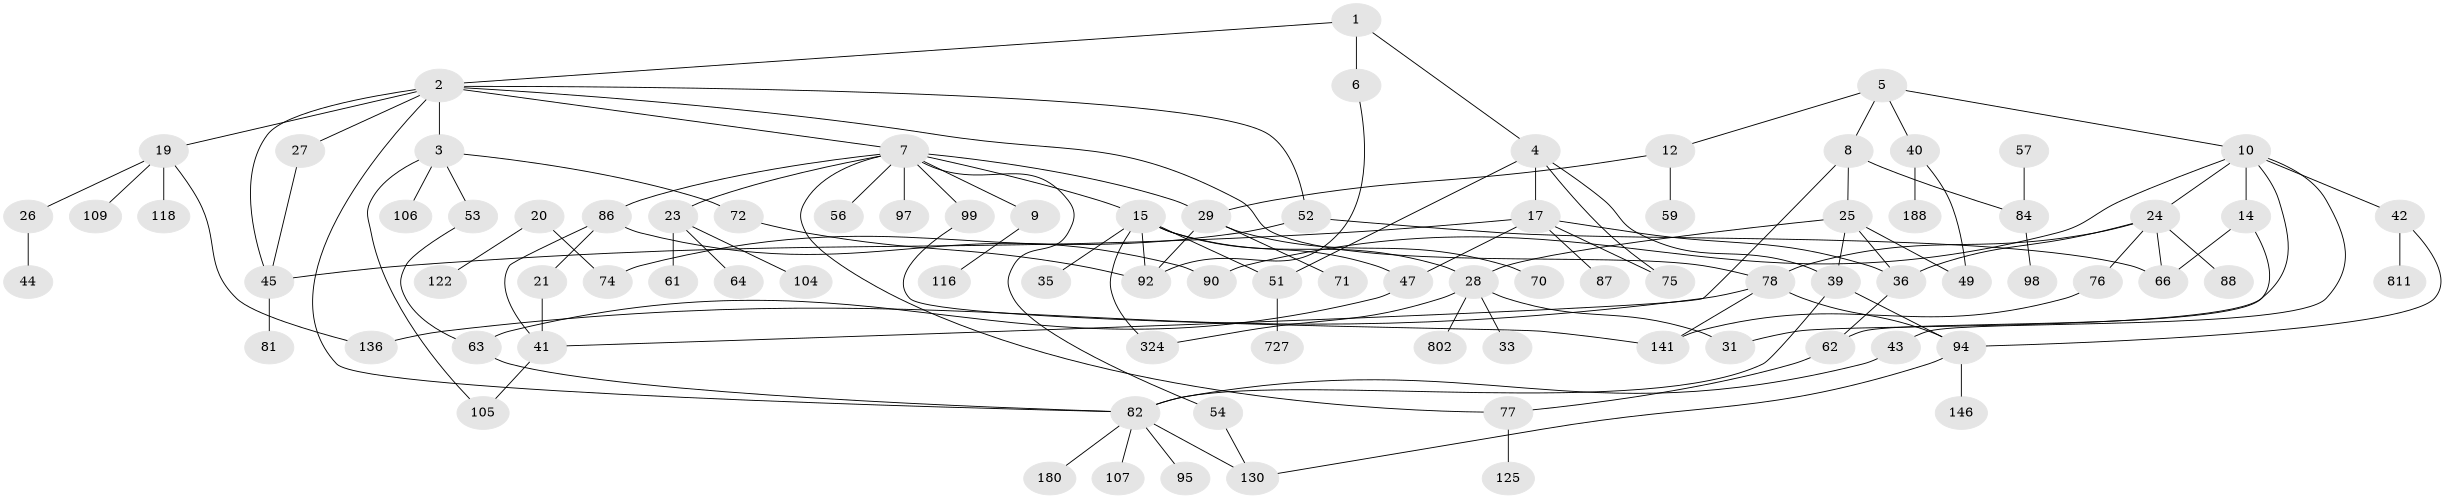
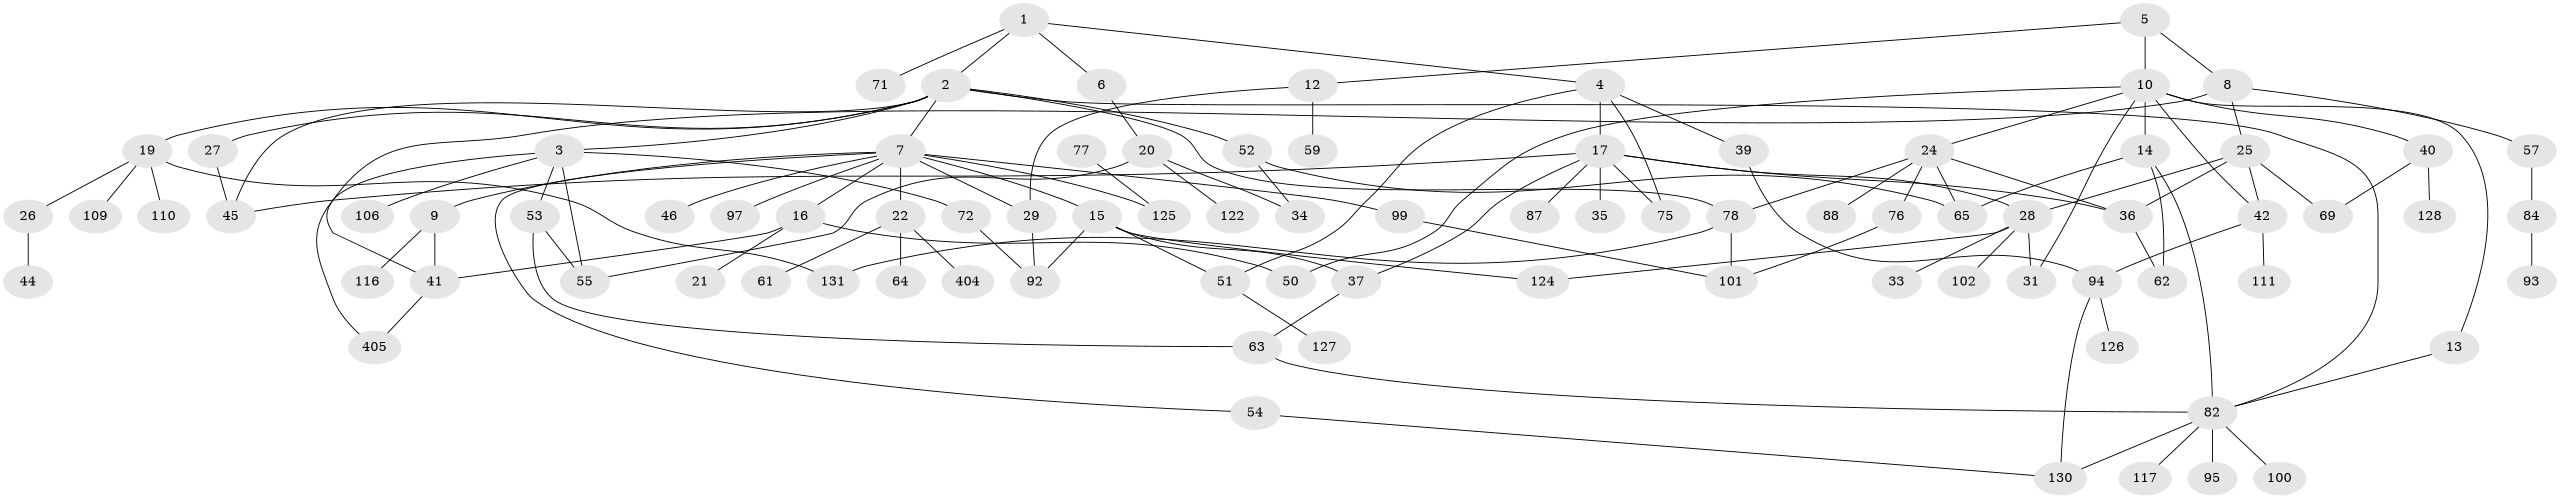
edge "5" -- "40": now "10" -- "40"
edge "8" -- "84": now "8" -- "57"
edge "6" -- "92": now "6" -- "20"
node "118": label "118" -> "110"
node "86": label "86" -> "16"
node "23": label "23" -> "22"
node "56": label "56" -> "46"
node "188": label "188" -> "128"
edge "29" -- "71": now "1" -- "71"
edge "15" -- "28": now "17" -- "28"
edge "25" -- "39": now "25" -- "42"
edge "15" -- "35": now "17" -- "35"
node "55": added
node "74": label "74" -> "34"
node "104": label "104" -> "404"
node "90": label "90" -> "50"
node "47": label "47" -> "37"
node "70": removed
node "49": label "49" -> "69"
node "98": label "98" -> "93"
node "66": label "66" -> "65"
node "811": label "811" -> "111"
edge "78" -- "94": removed
edge "21" -- "41": now "9" -- "41"
node "81": removed
node "136": label "136" -> "131"
node "324": label "324" -> "124"
node "727": label "727" -> "127"
node "802": label "802" -> "102"
node "141": label "141" -> "101"
node "43": label "43" -> "13"
edge "7" -- "77": now "7" -- "125"
edge "39" -- "82": now "14" -- "82"
edge "62" -- "77": removed
node "105": label "105" -> "405"
node "146": label "146" -> "126"
node "180": label "180" -> "100"
node "107": label "107" -> "117"
